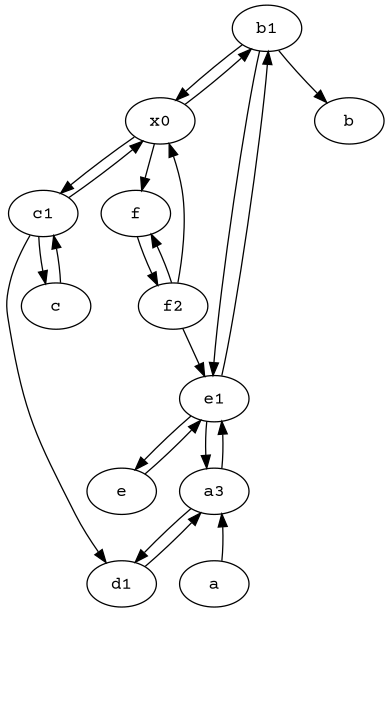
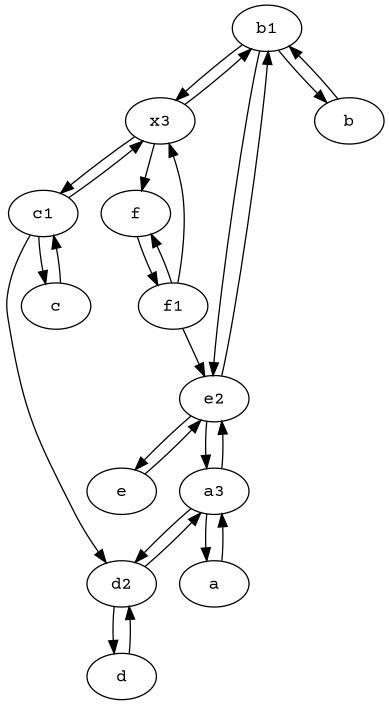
edge "b" -> "b1": added
node "x0": label "x0" -> "x3"
node "f2": label "f2" -> "f1"
node "e1": label "e1" -> "e2"
edge "a3" -> "a": added
node "d1": label "d1" -> "d2"
node "d": added
